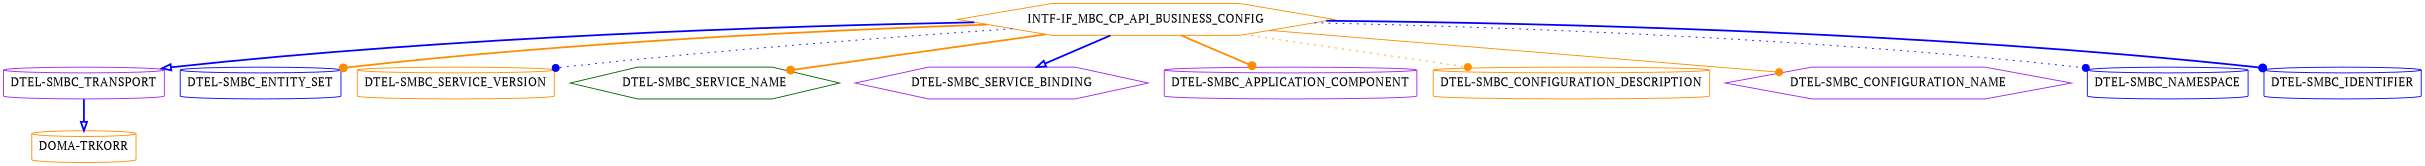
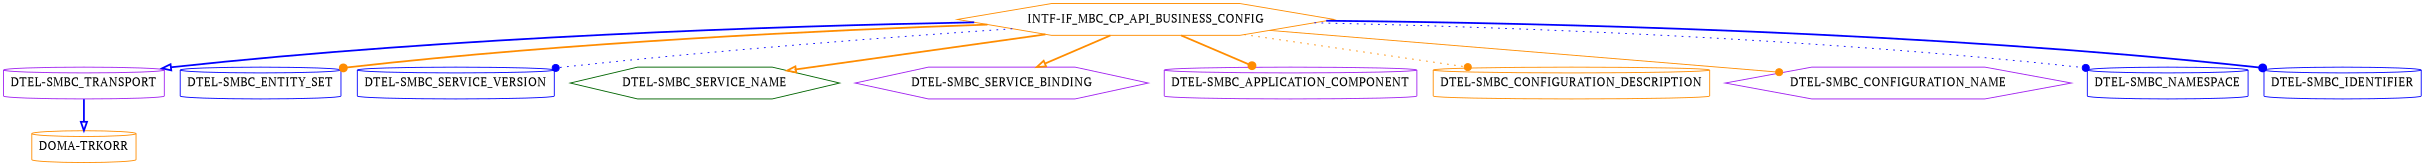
edge "INTF-IF_MBC_CP_API_BUSINESS_CONFIG" -> "DTEL-SMBC_SERVICE_BINDING": color blue -> darkorange
edge "INTF-IF_MBC_CP_API_BUSINESS_CONFIG" -> "DTEL-SMBC_SERVICE_NAME": arrowhead dot -> onormal
node "DTEL-SMBC_SERVICE_VERSION": color darkorange -> blue
